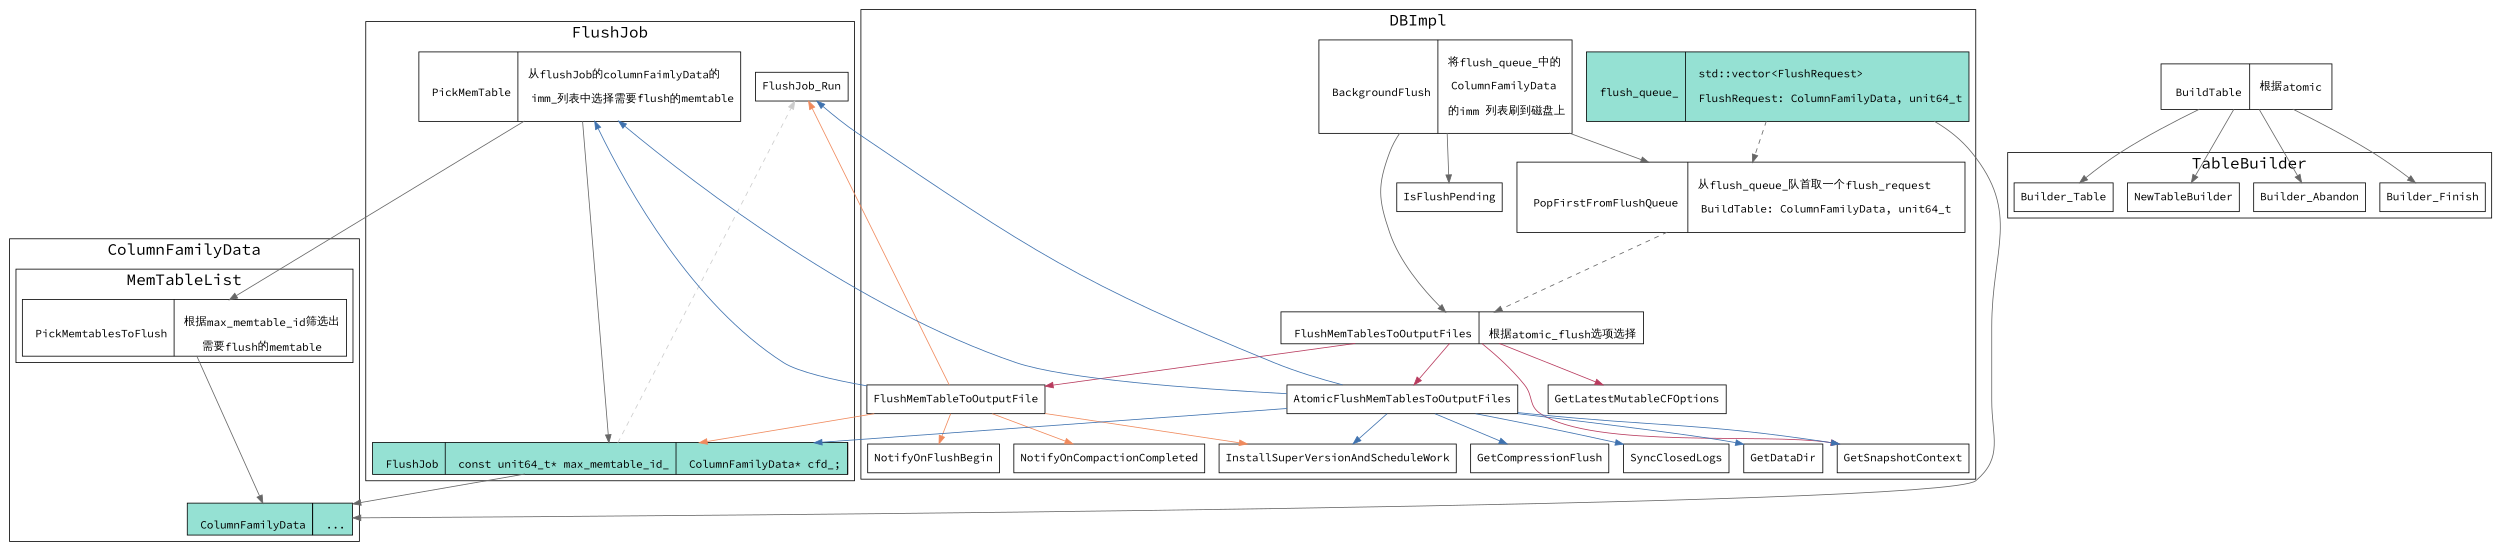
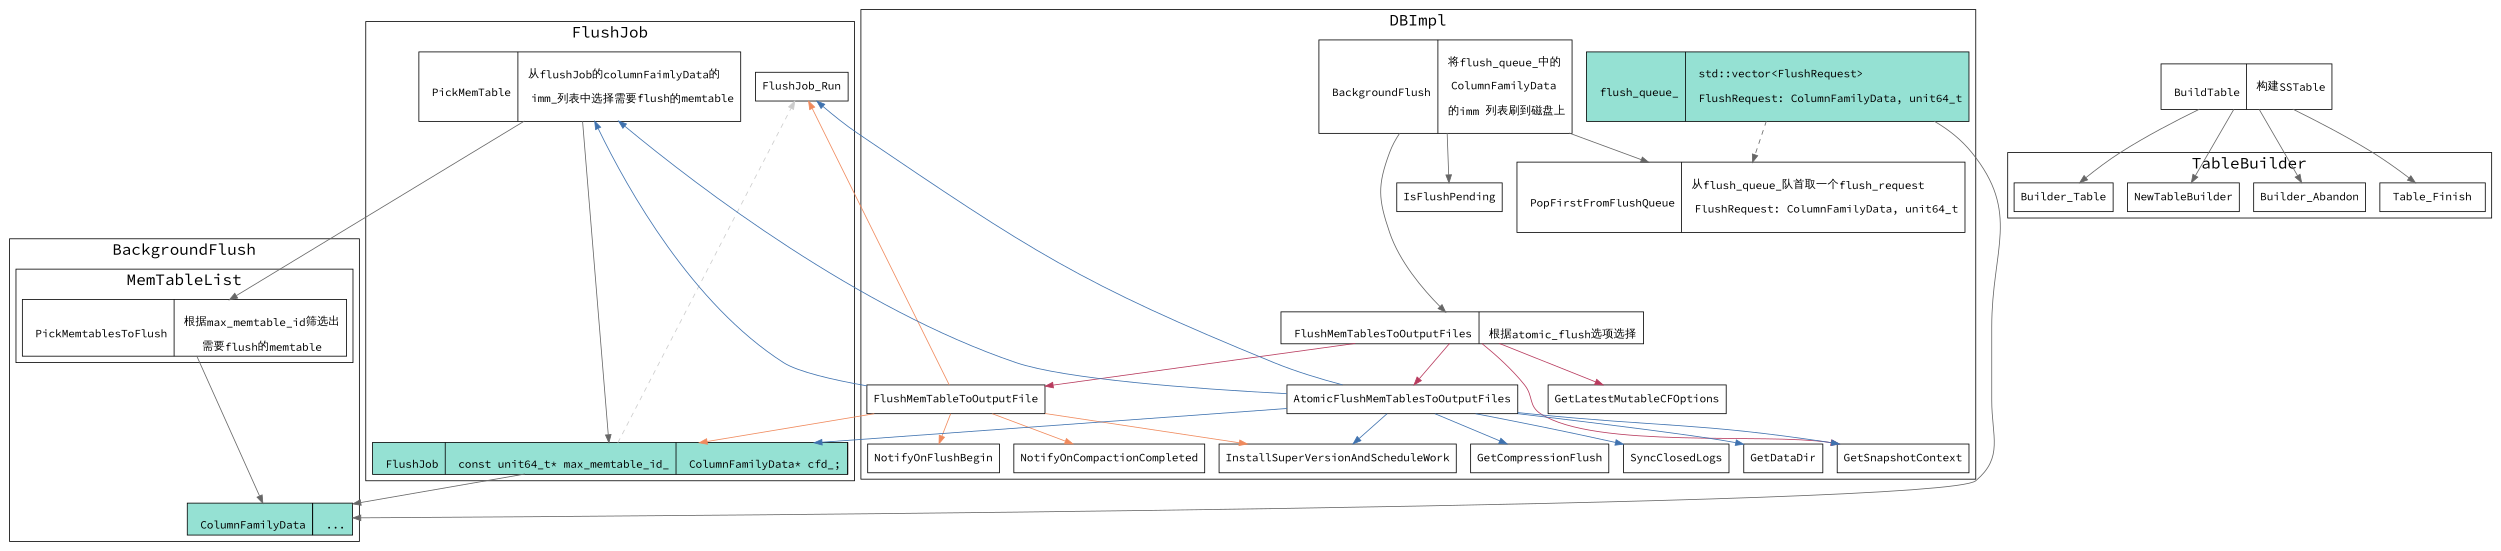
node "BuildTable": text "根据atomic" -> "构建SSTable"
node "Builder_Finish": label "Builder_Finish" -> "Table_Finish"
node "PopFirstFromFlushQueue": text "BuildTable: ColumnFamilyData, unit64_t" -> "FlushRequest: ColumnFamilyData, unit64_t"
cluster "ColumnFamilyData": label "ColumnFamilyData" -> "BackgroundFlush"
edge "PopFirstFromFlushQueue" -> "FlushMemTablesToOutputFiles": removed
